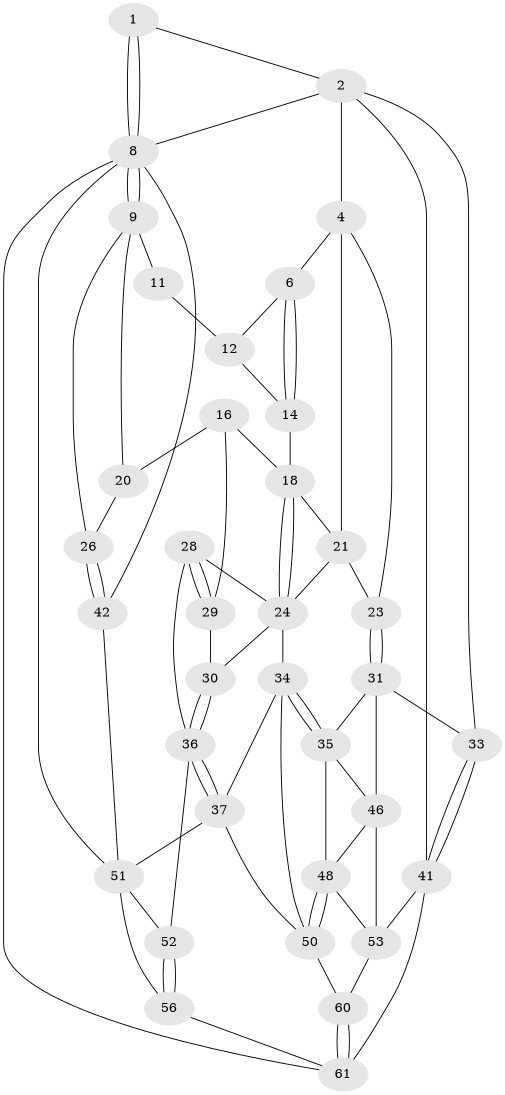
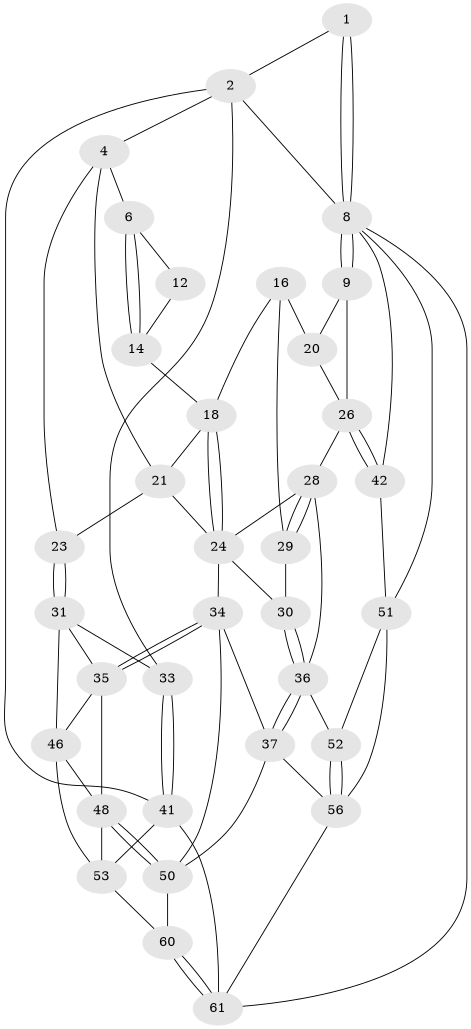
node "11": removed
edge "26" -- "28": added
edge "37" -- "51": now "37" -- "56"
